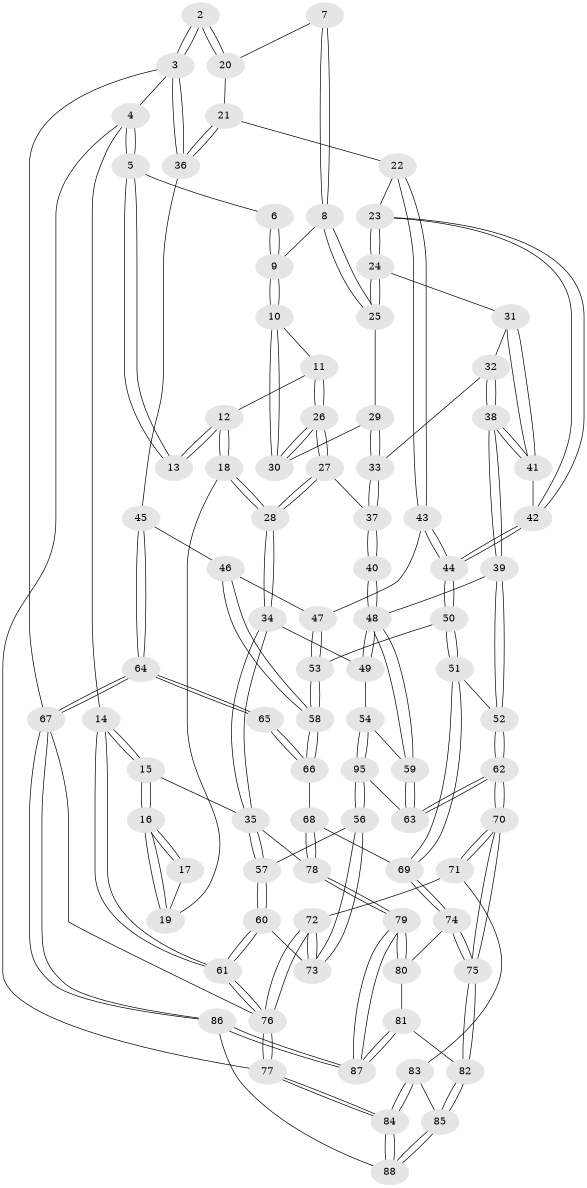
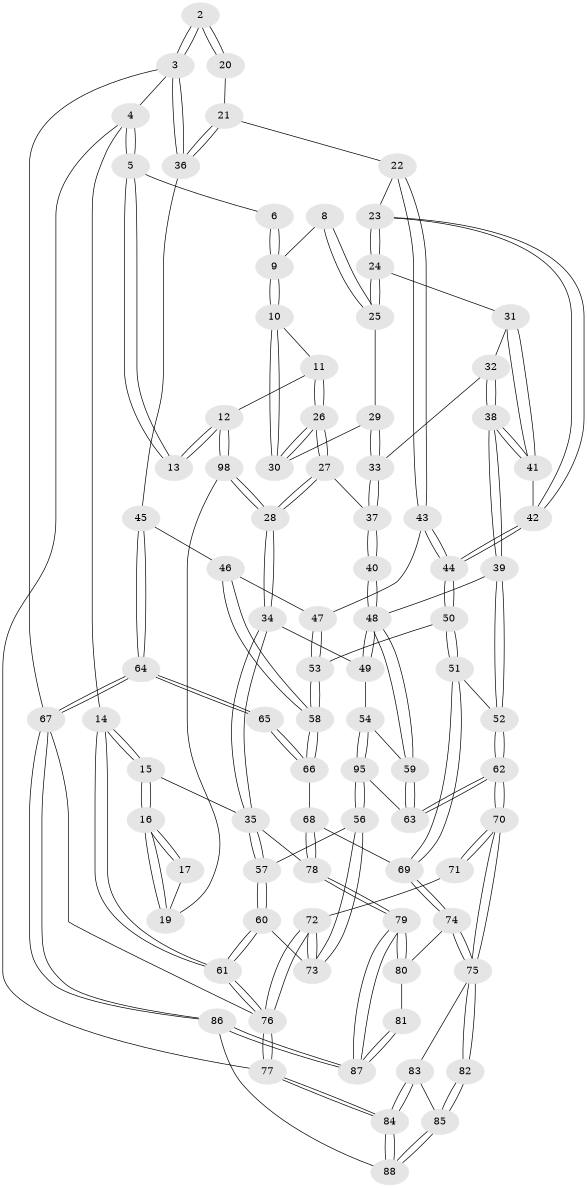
node "7": removed
node "18": label "18" -> "98"
edge "71" -- "83": now "75" -- "83"
edge "81" -- "82": removed
